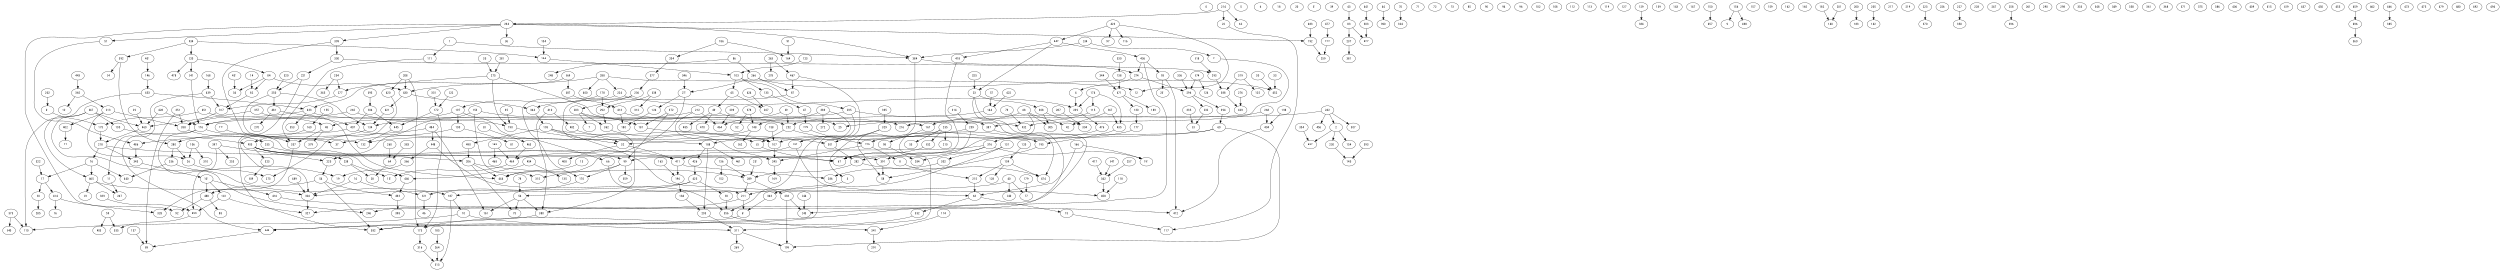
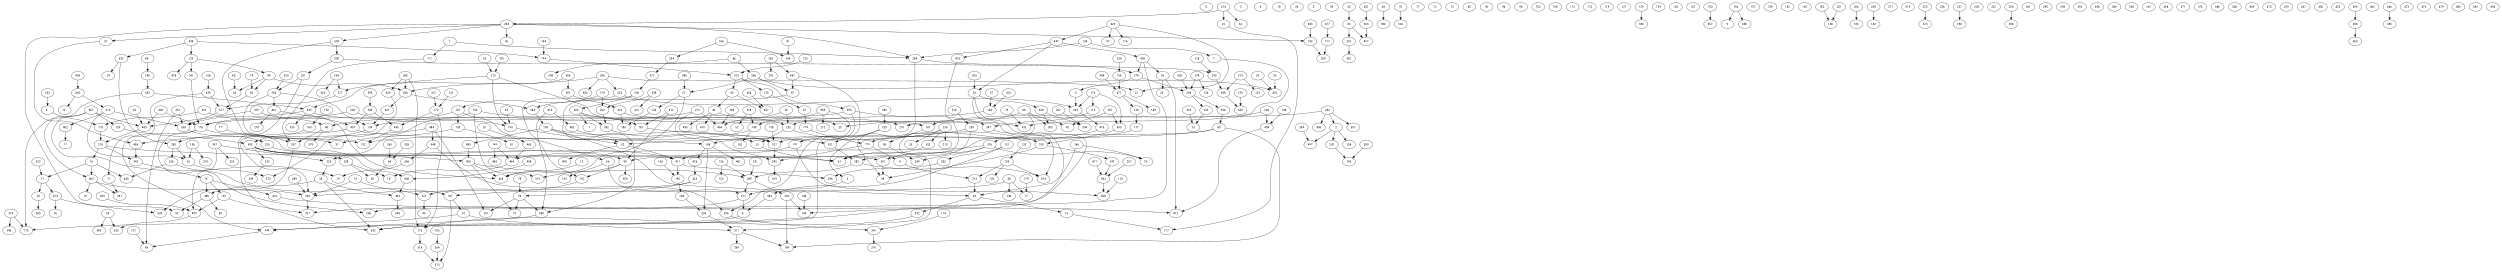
edge "195" -> "347": added
edge "454" -> "135": now "66" -> "135"
node "38": removed
